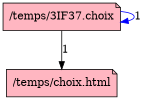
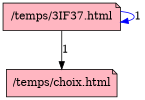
node "/temps/3IF37.choix": label "/temps/3IF37.choix" -> "/temps/3IF37.html"
